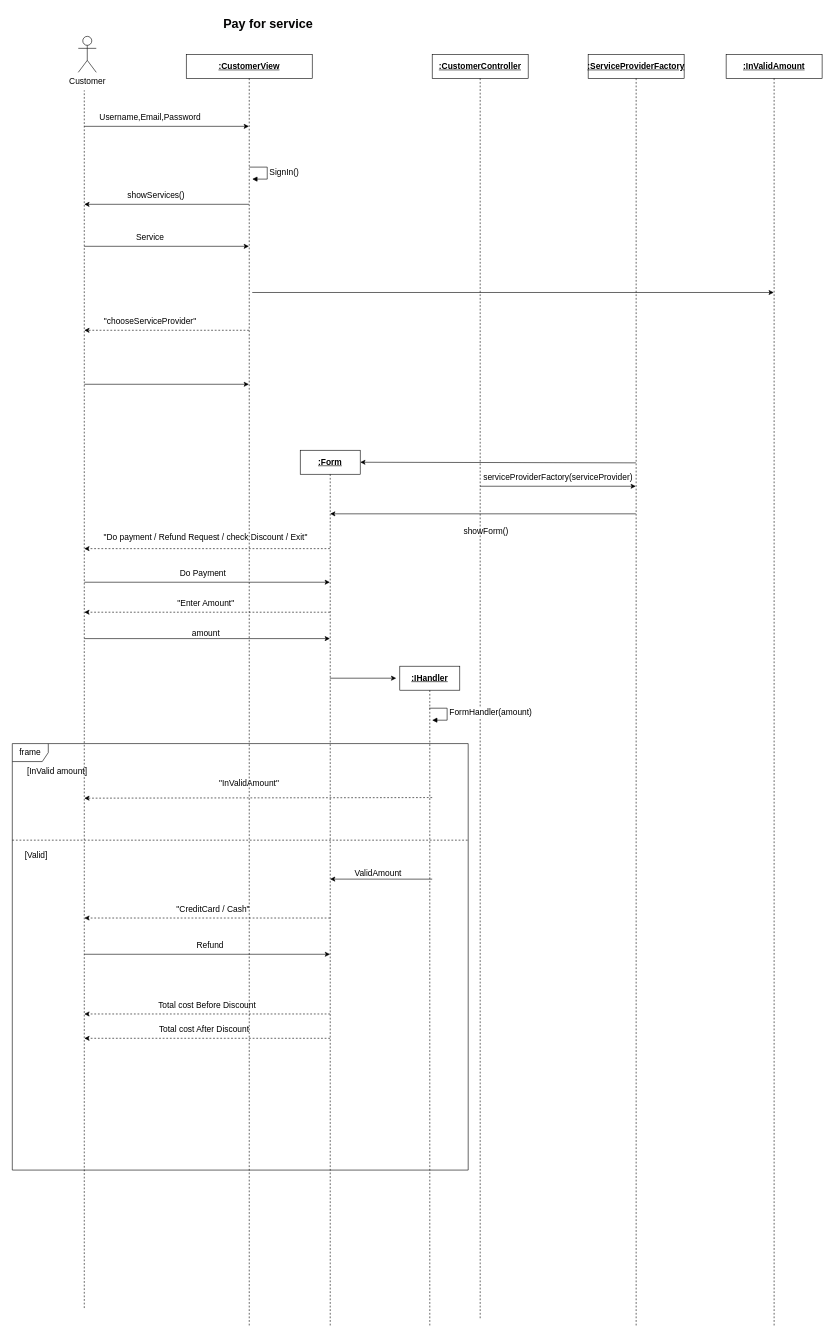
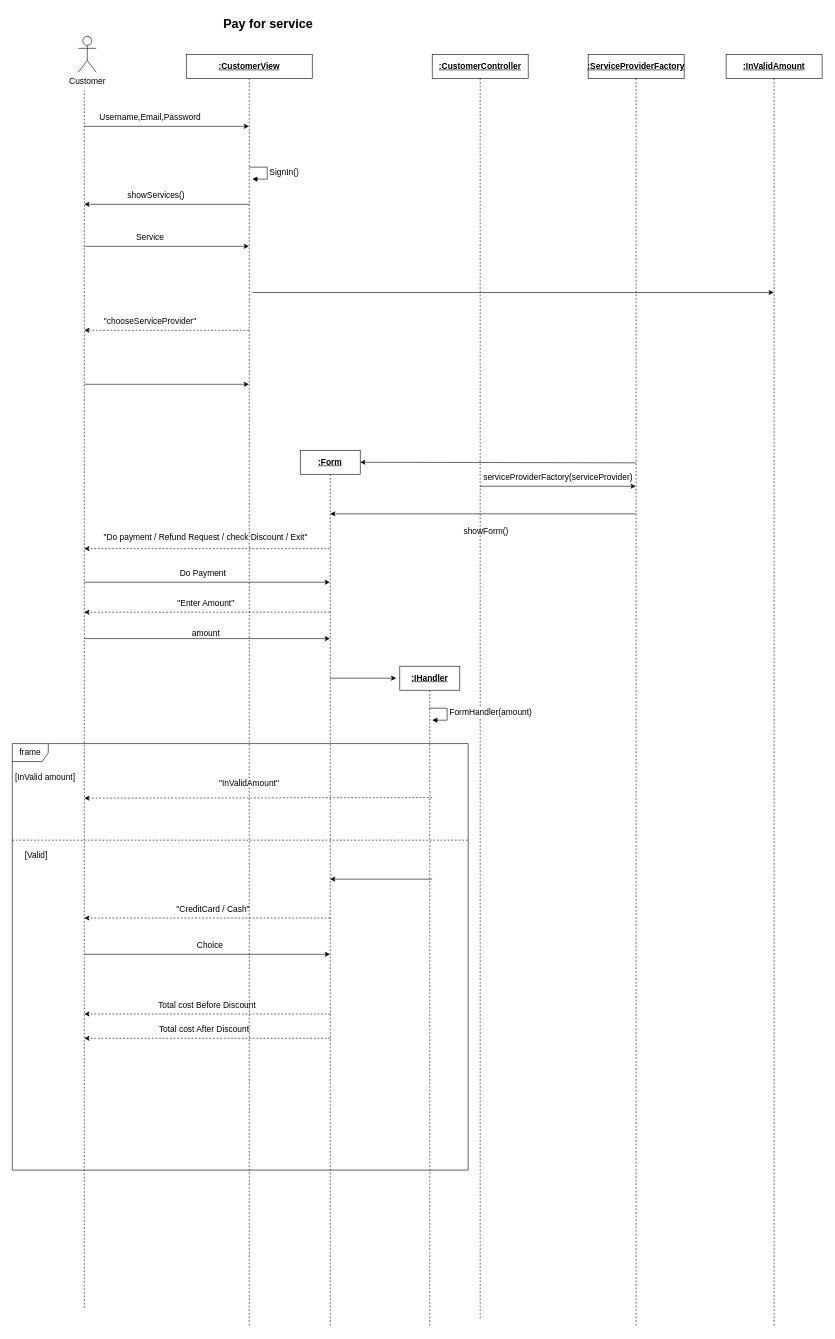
node "[InValid amount]": moved (57, 771) -> (45, 777)
node "ValidAmount": removed
node "Refund": label "Refund" -> "Choice"
